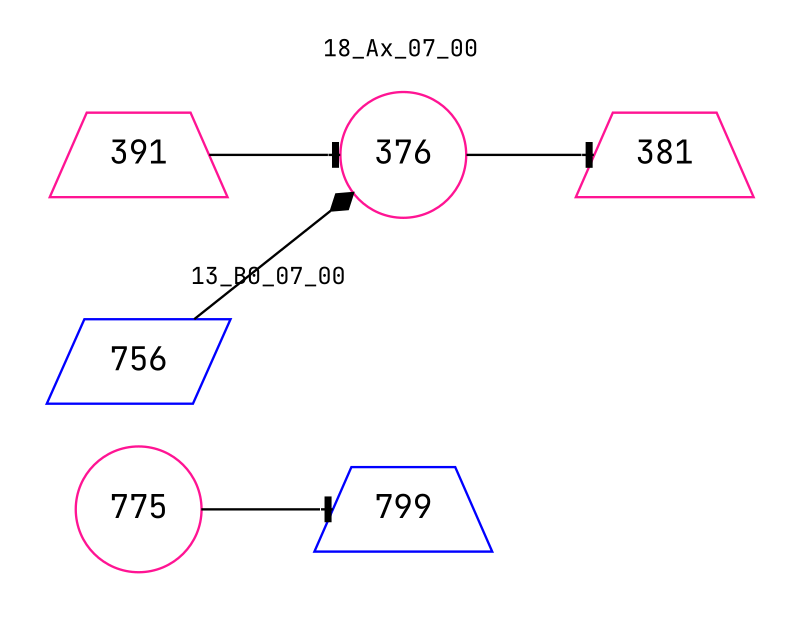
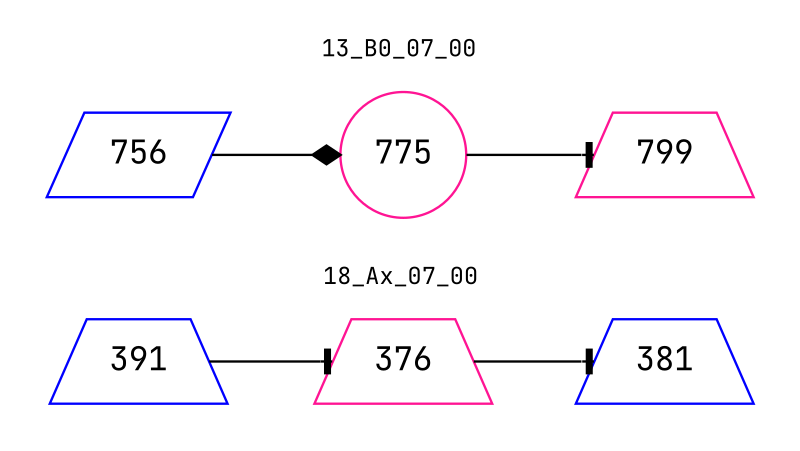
node "391": color deeppink -> blue
node "376": shape circle -> trapezium
node "381": color deeppink -> blue
edge "756" -> "376": now "756" -> "775"
node "799": color blue -> deeppink
